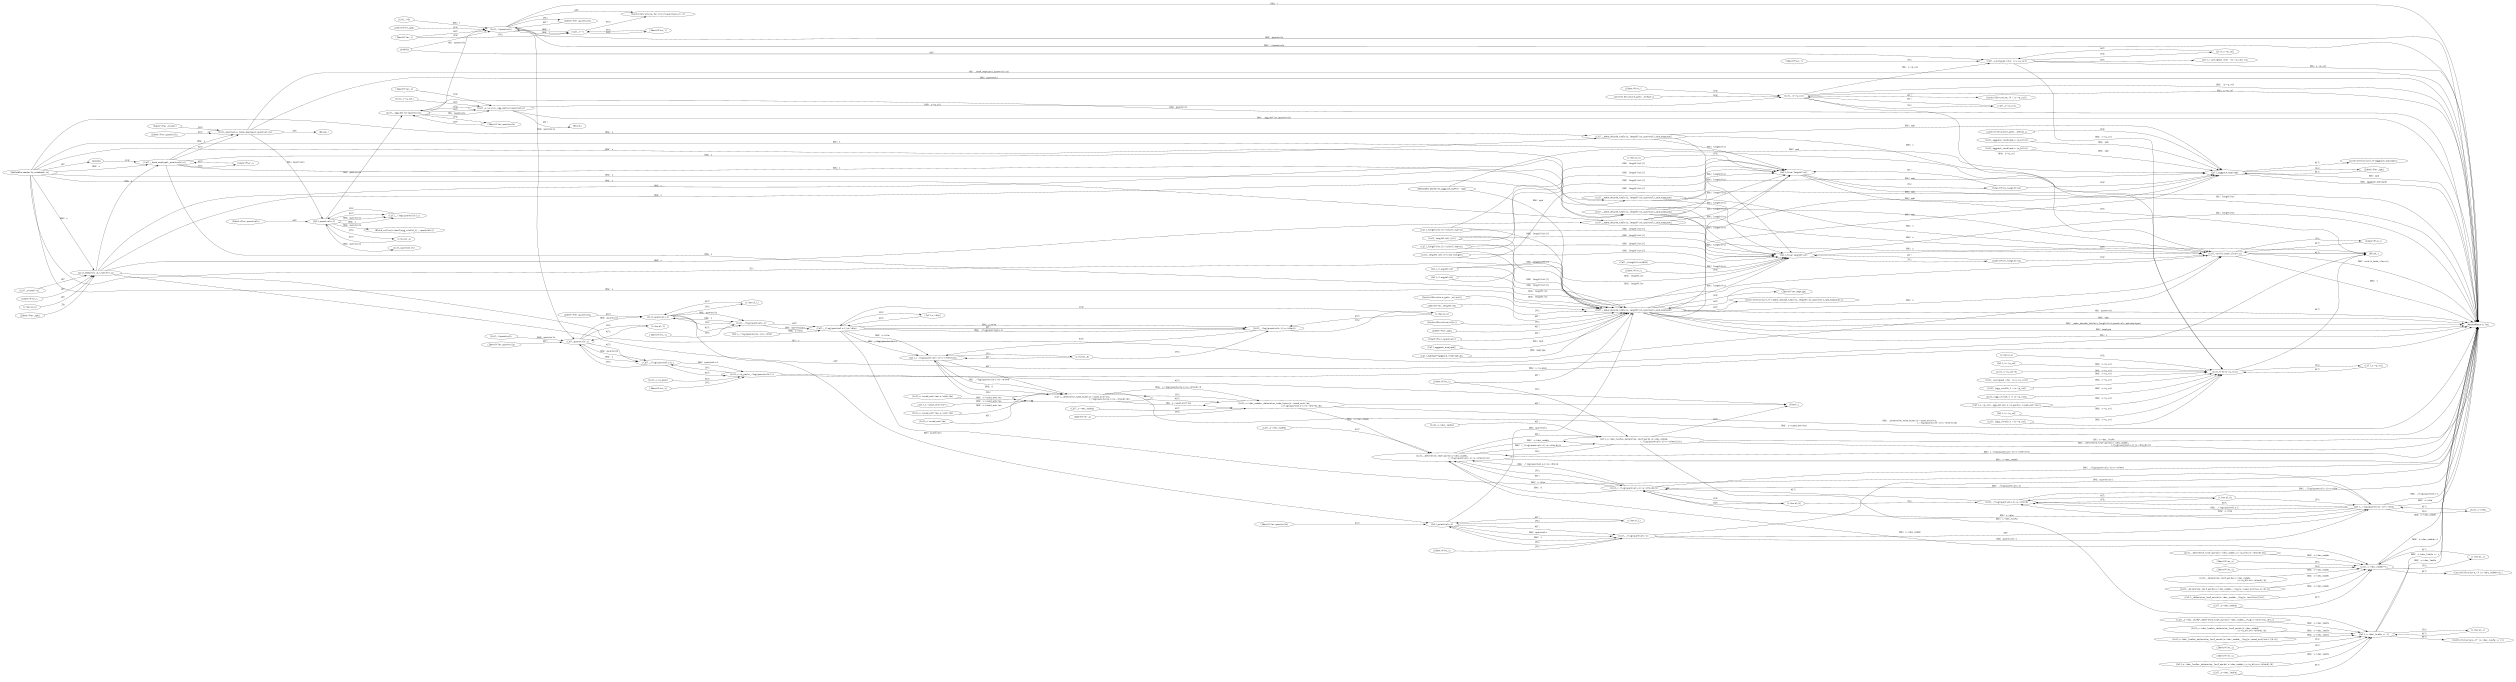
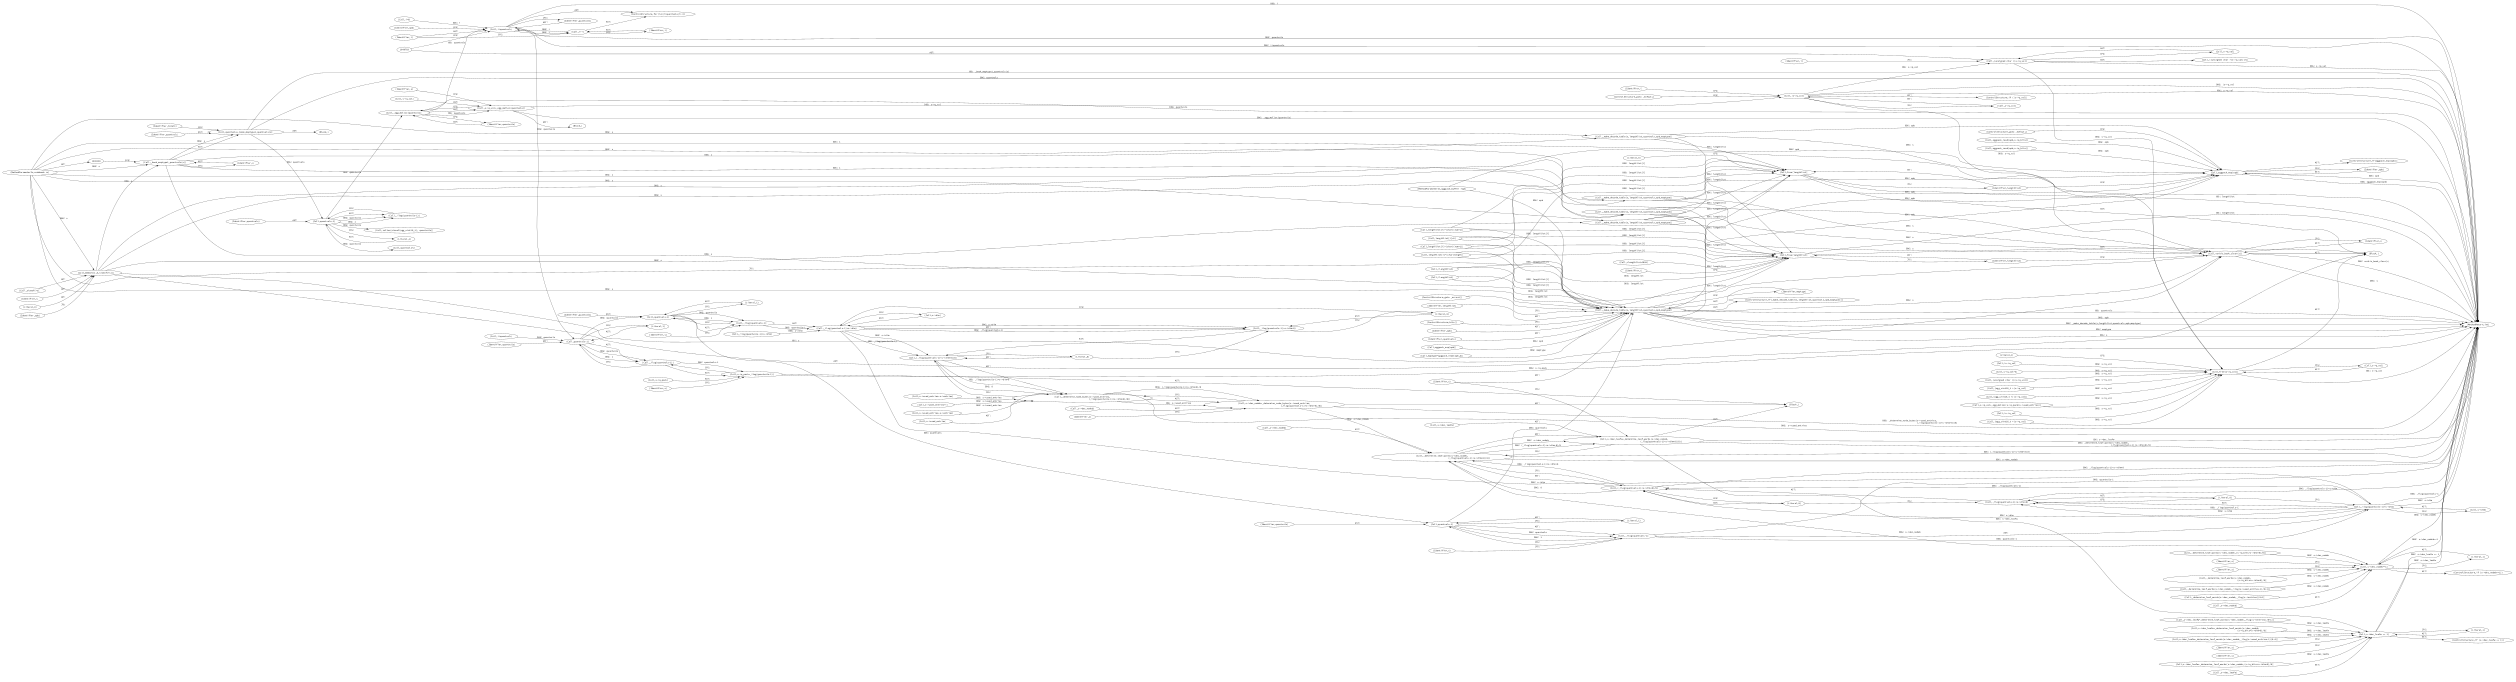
node "(Block,calloc(sizeof(ogg_uint16_t), quantvals))": label "(Block,calloc(sizeof(ogg_uint16_t), quantvals))" -> "(Call,calloc(sizeof(ogg_uint16_t), quantvals))"
edge "(Call,free(s->q_val))" -> "(MethodReturn,int)": added, label "DDG: s->q_val"
